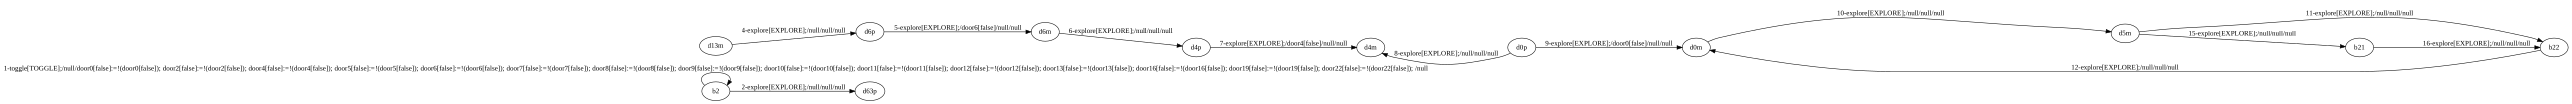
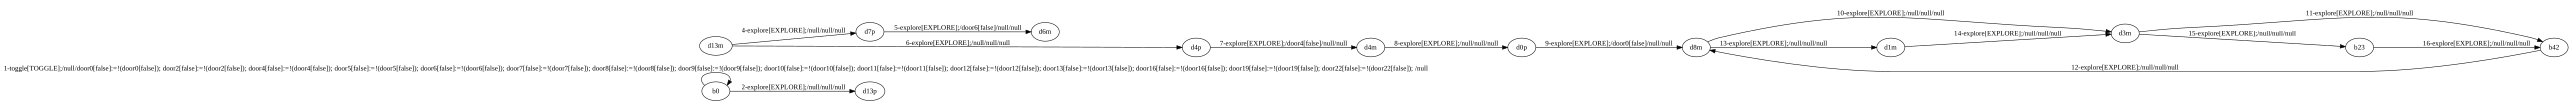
node "d6p": label "d6p" -> "d7p"
node "d5m": label "d5m" -> "d3m"
edge "d6m" -> "d4p": now "d13m" -> "d4p"
node "d0m": label "d0m" -> "d8m"
node "d1m": added
node "b21": label "b21" -> "b23"
node "b22": label "b22" -> "b42"
edge "d0p" -> "d4m": reversed
node "b2": label "b2" -> "b0"
node "d63p": label "d63p" -> "d13p"
